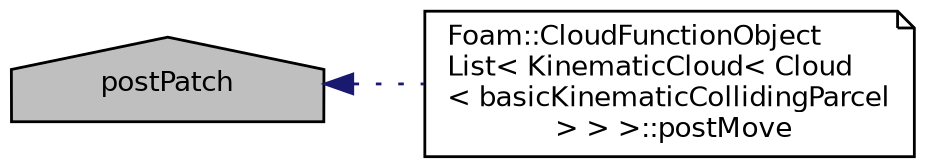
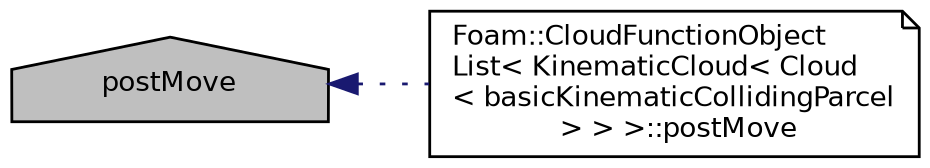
node "postPatch": label "postPatch" -> "postMove"
